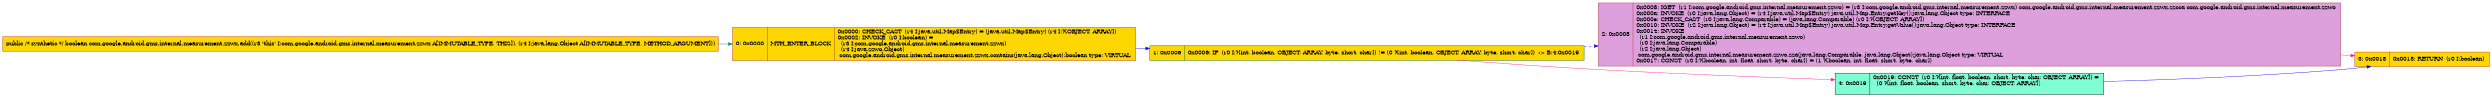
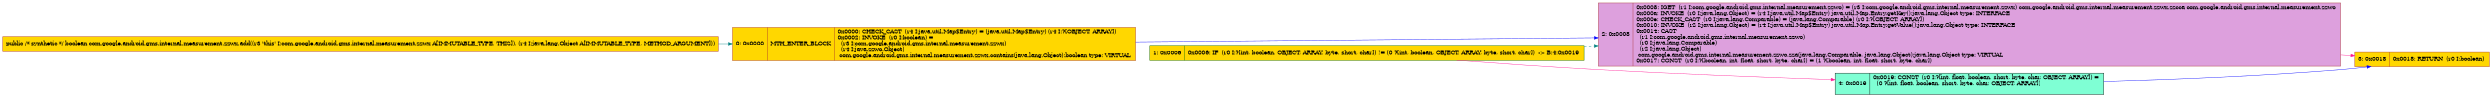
node "2: 0x0008": text "0x0014: INVOKE" -> "0x0014: CAST"
edge "1: 0x0006" -> "2: 0x0008": color blue -> teal
edge "0: 0x0000" -> "1: 0x0006": now "0: 0x0000" -> "2: 0x0008"
